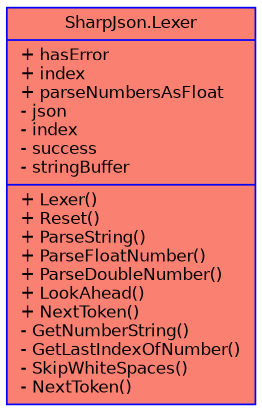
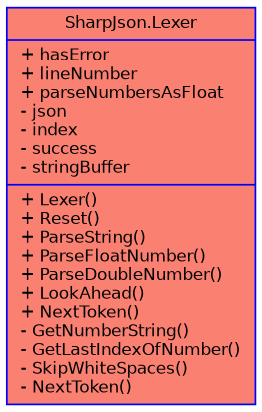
node "SharpJson.Lexer": text "+ index" -> "+ lineNumber"
